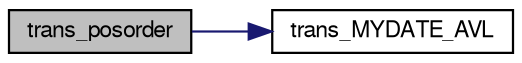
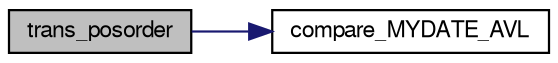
node "trans_MYDATE_AVL": label "trans_MYDATE_AVL" -> "compare_MYDATE_AVL"
